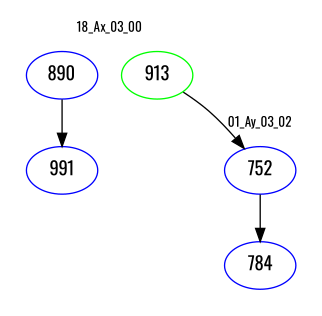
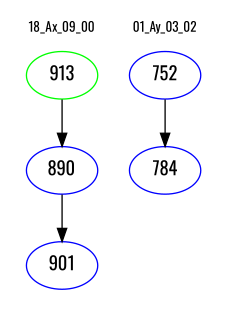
cluster "18_Ax_03_00": label "18_Ax_03_00" -> "18_Ax_09_00"
edge "913" -> "752": now "913" -> "890"
node "991": label "991" -> "901"
